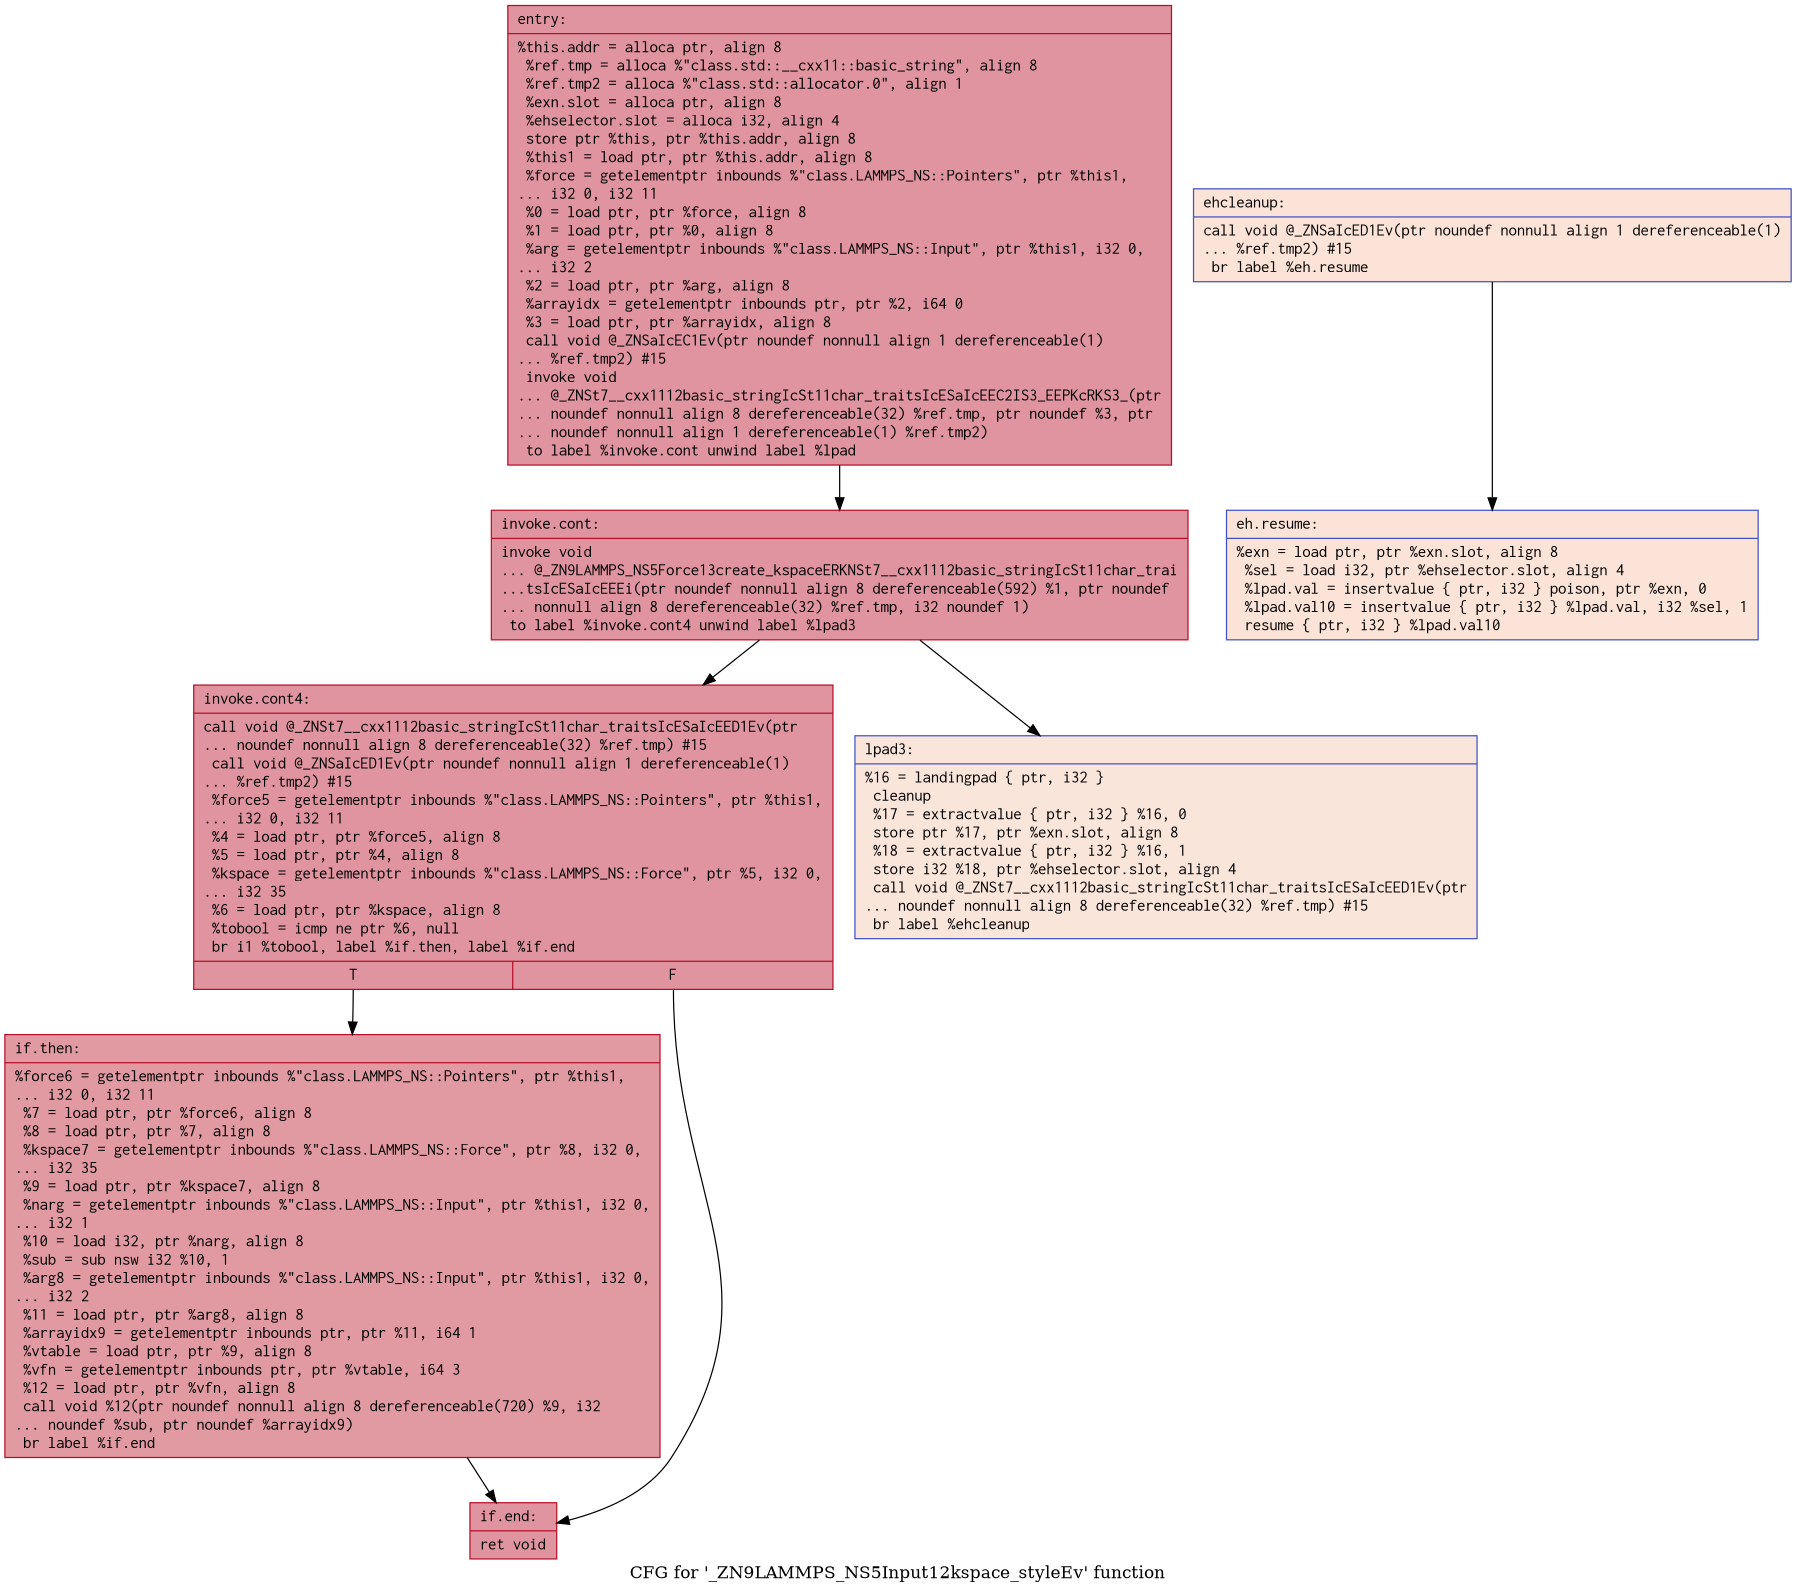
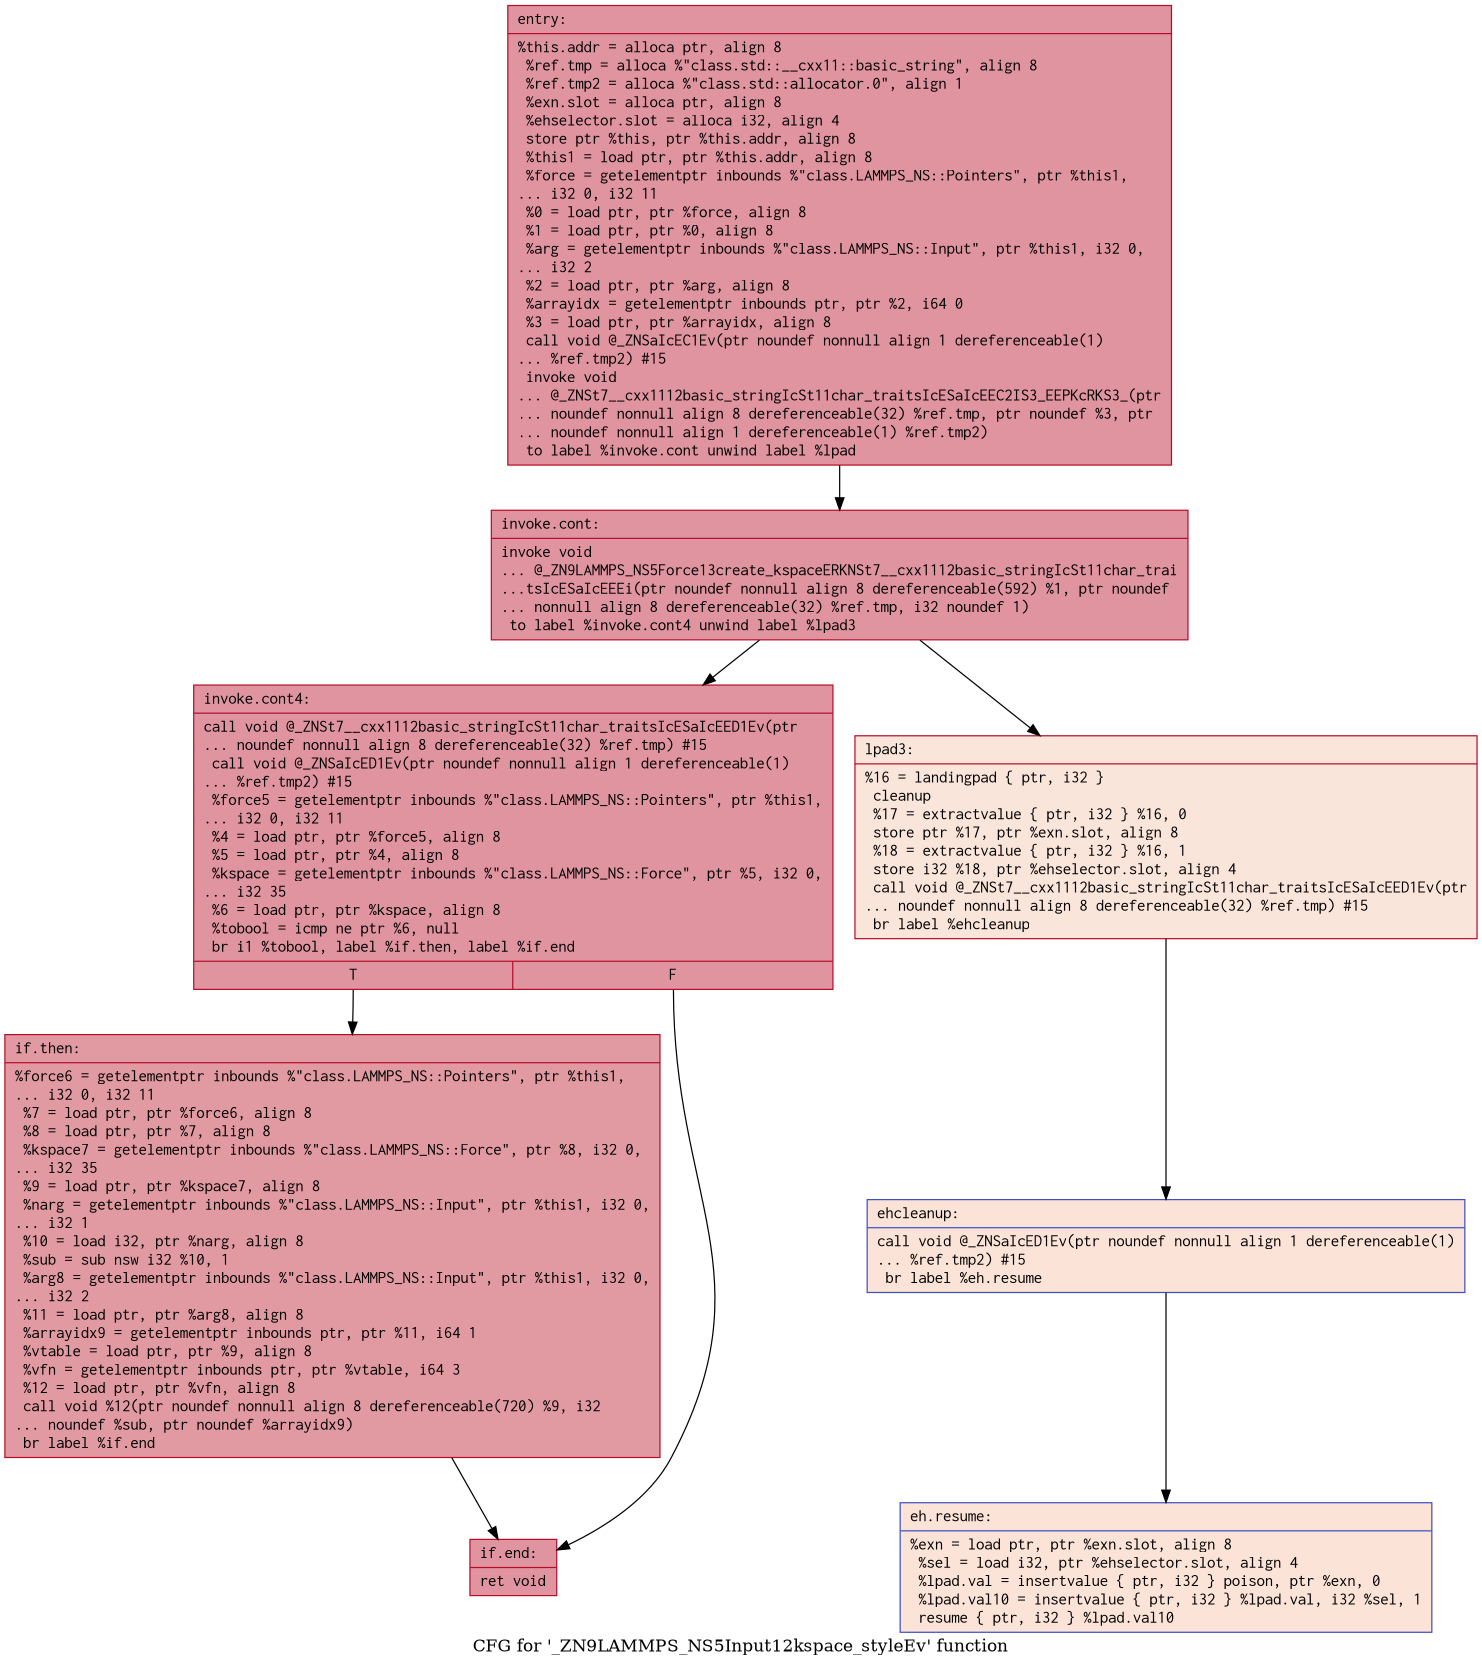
node "lpad3:": color #3d50c3ff -> #b70d28ff
edge "lpad3:" -> "ehcleanup:": added
